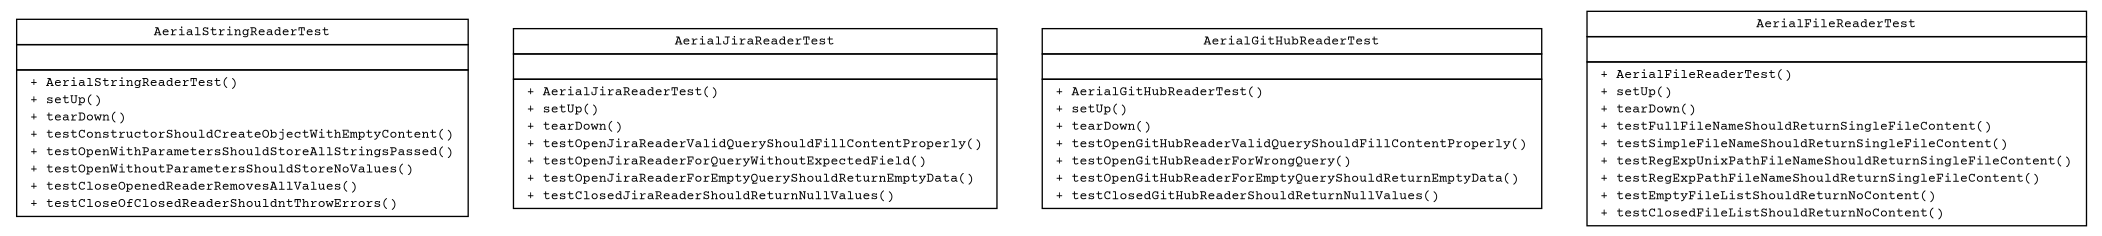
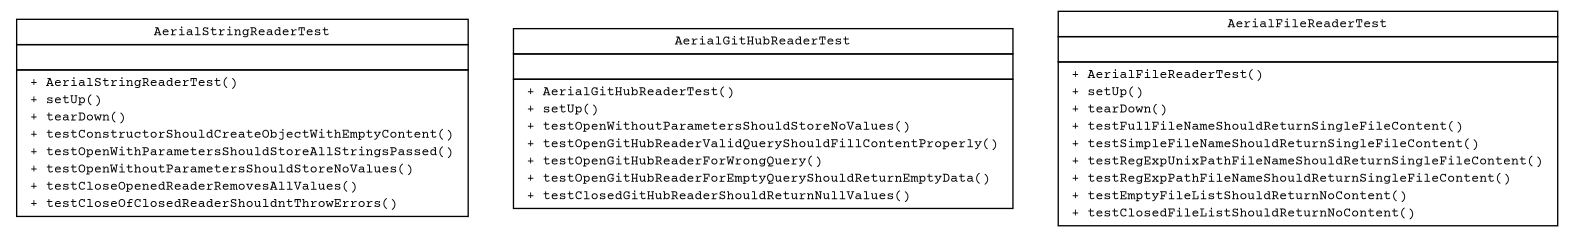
node "AerialJiraReaderTest": removed
node "AerialGitHubReaderTest": text "+ tearDown()" -> "+ testOpenWithoutParametersShouldStoreNoValues()"
